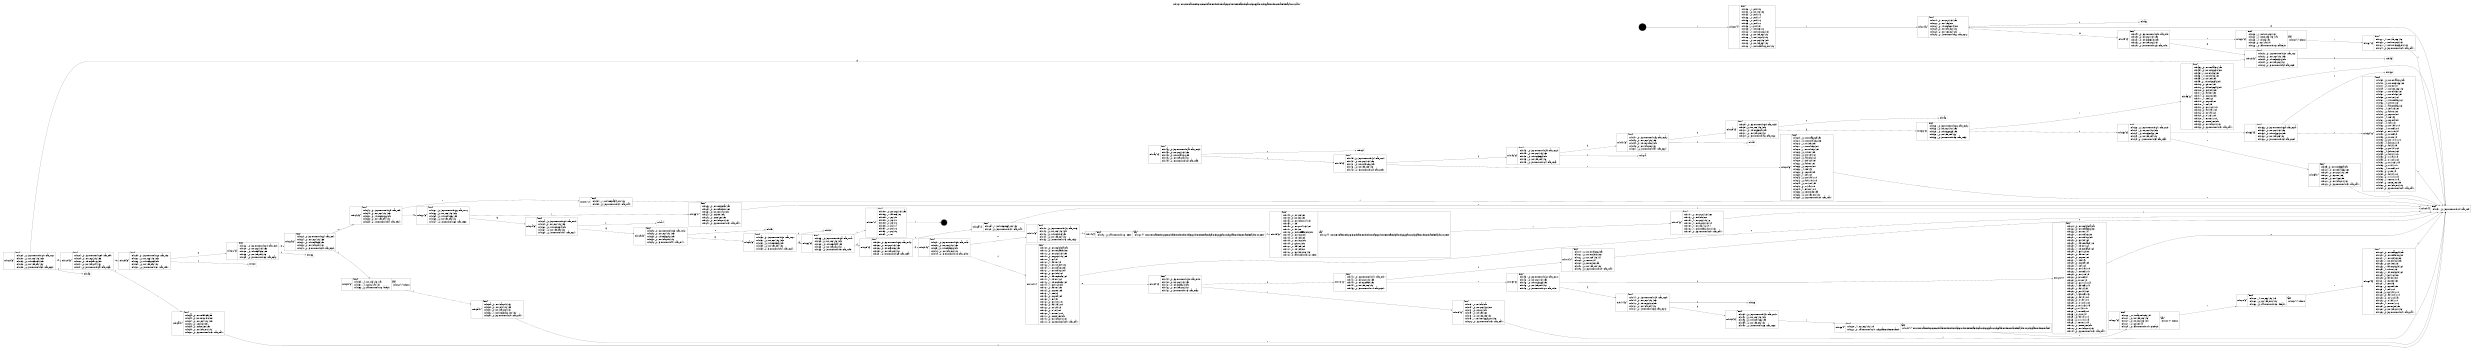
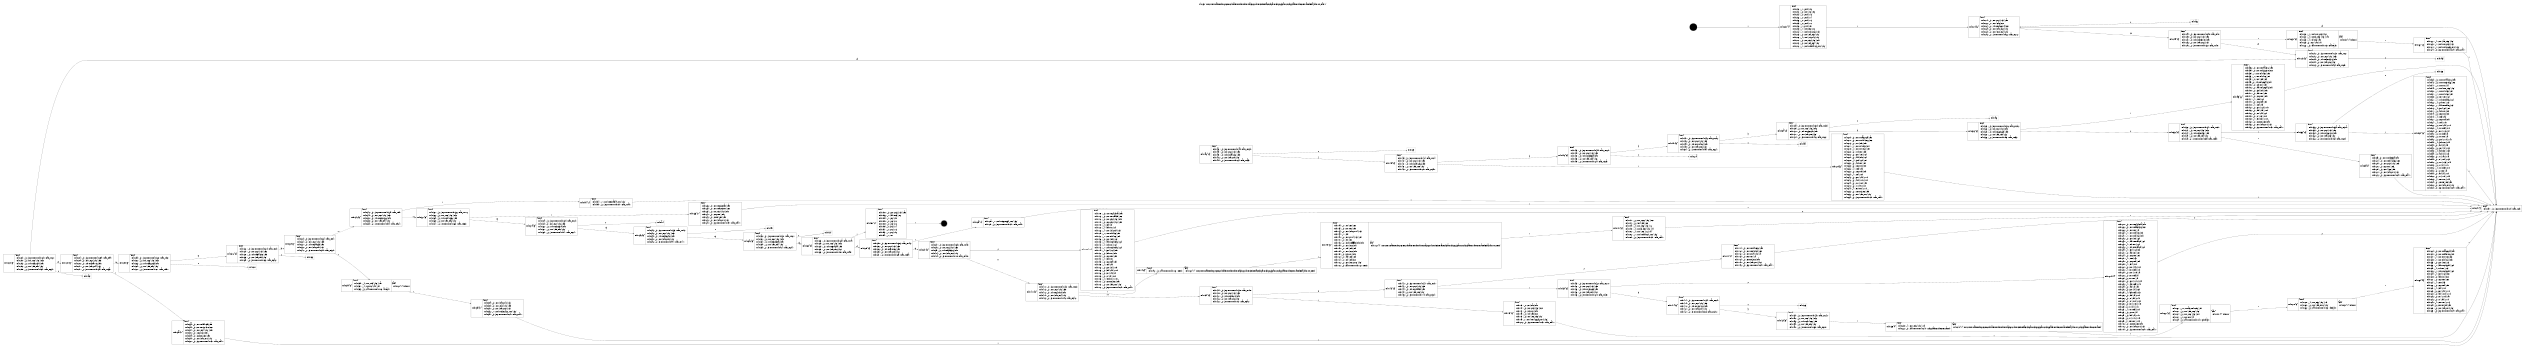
edge "0x40170e [111]" -> "0x401429 [25]": now "0x401410 [25]" -> "0x401429 [25]"
